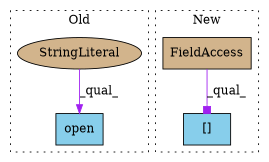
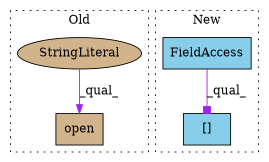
node "FieldAccess": fillcolor tan -> skyblue
node "open": fillcolor skyblue -> tan
